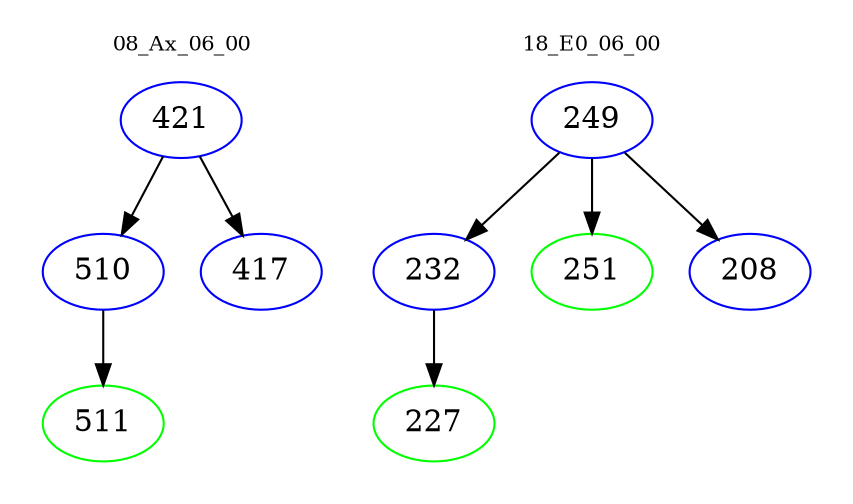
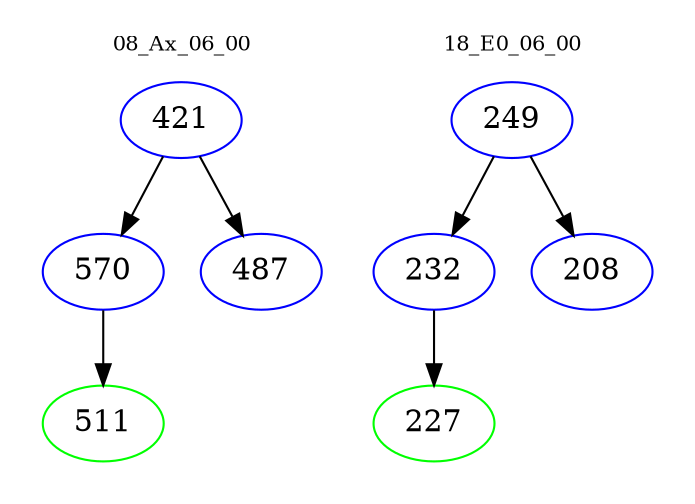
node "510": label "510" -> "570"
node "417": label "417" -> "487"
node "251": removed
